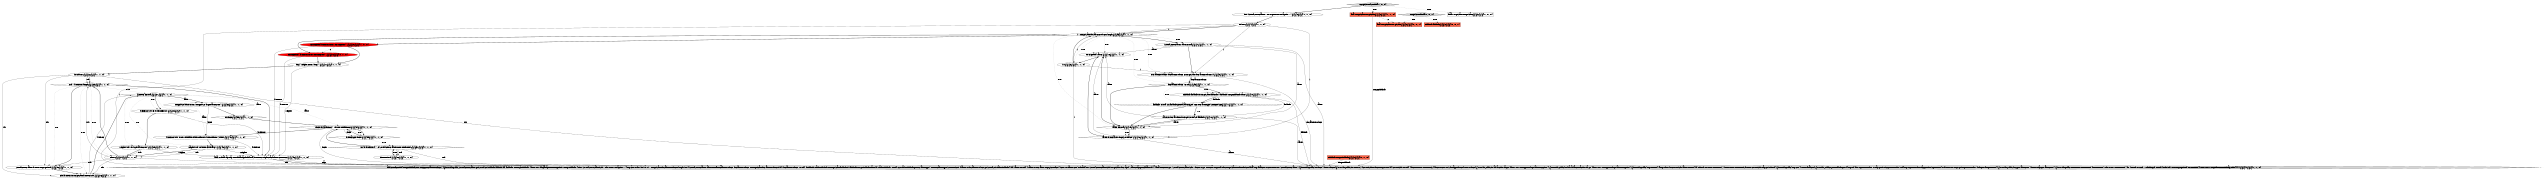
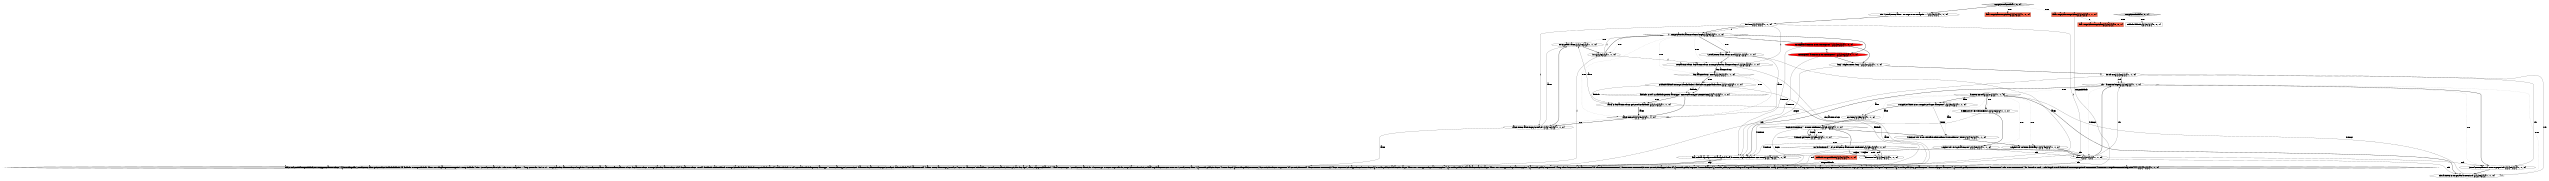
node "final MergeState mergeState@@@2@@@['1', '0', '0']": fillcolor white -> tomato
node "FieldInfo fieldInfo@@@2@@@['0', '0', '1']": fillcolor tomato -> white
edge "SortedSetDocValues values = null@@@7@@@['1', '1', '0']" -> "toMerge.add(values)@@@18@@@['1', '1', '0']": removed, label "values"
edge "docValuesProducer != null@@@9@@@['1', '1', '0']" -> "values == null@@@15@@@['1', '1', '0']": style bold -> dashed
edge "values == null@@@15@@@['1', '1', '0']" -> "toMerge.add(values)@@@18@@@['1', '1', '0']": removed
node "int docID@@@33@@@['1', '1', '0']": shape diamond -> ellipse
edge "sub < liveTerms.length@@@23@@@['1', '1', '0']" -> "sub++@@@24@@@['1', '1', '0']": label "true" -> "liveDocs"
node "values = DocValues.emptySortedSet()@@@16@@@['1', '1', '0']": shape diamond -> ellipse
